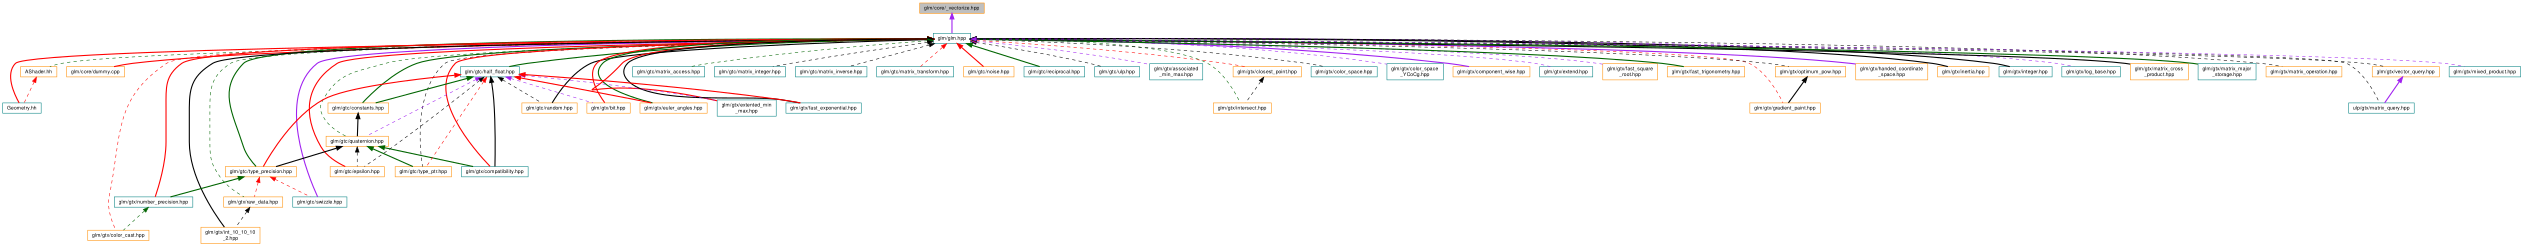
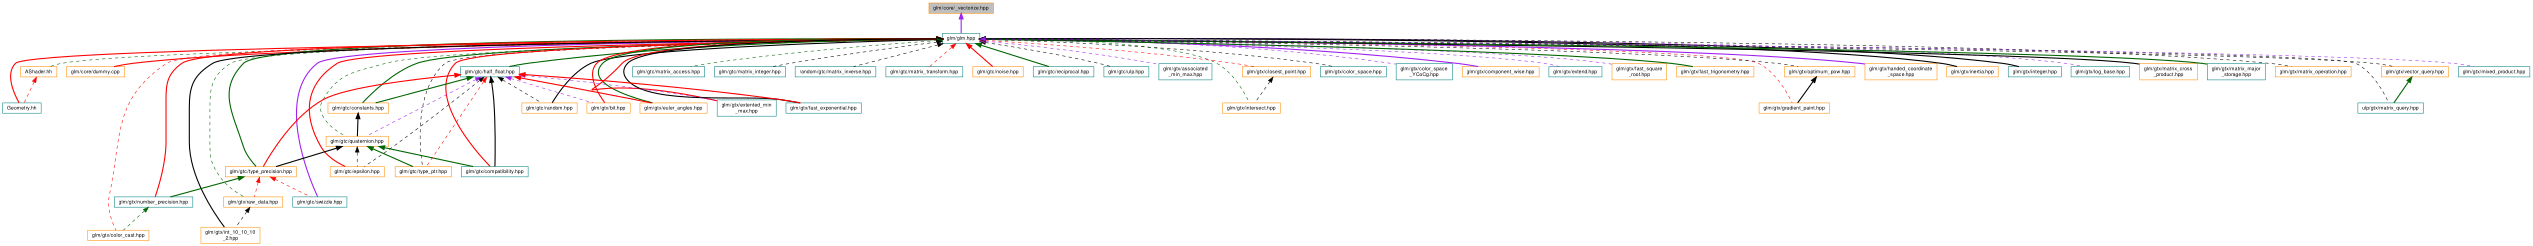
node "glm/gtc/matrix_inverse.hpp": label "glm/gtc/matrix_inverse.hpp" -> "random/gtc/matrix_inverse.hpp"
edge "ulp/gtx/matrix_query.hpp" -> "glm/gtx/vector_query.hpp": color purple -> darkgreen
